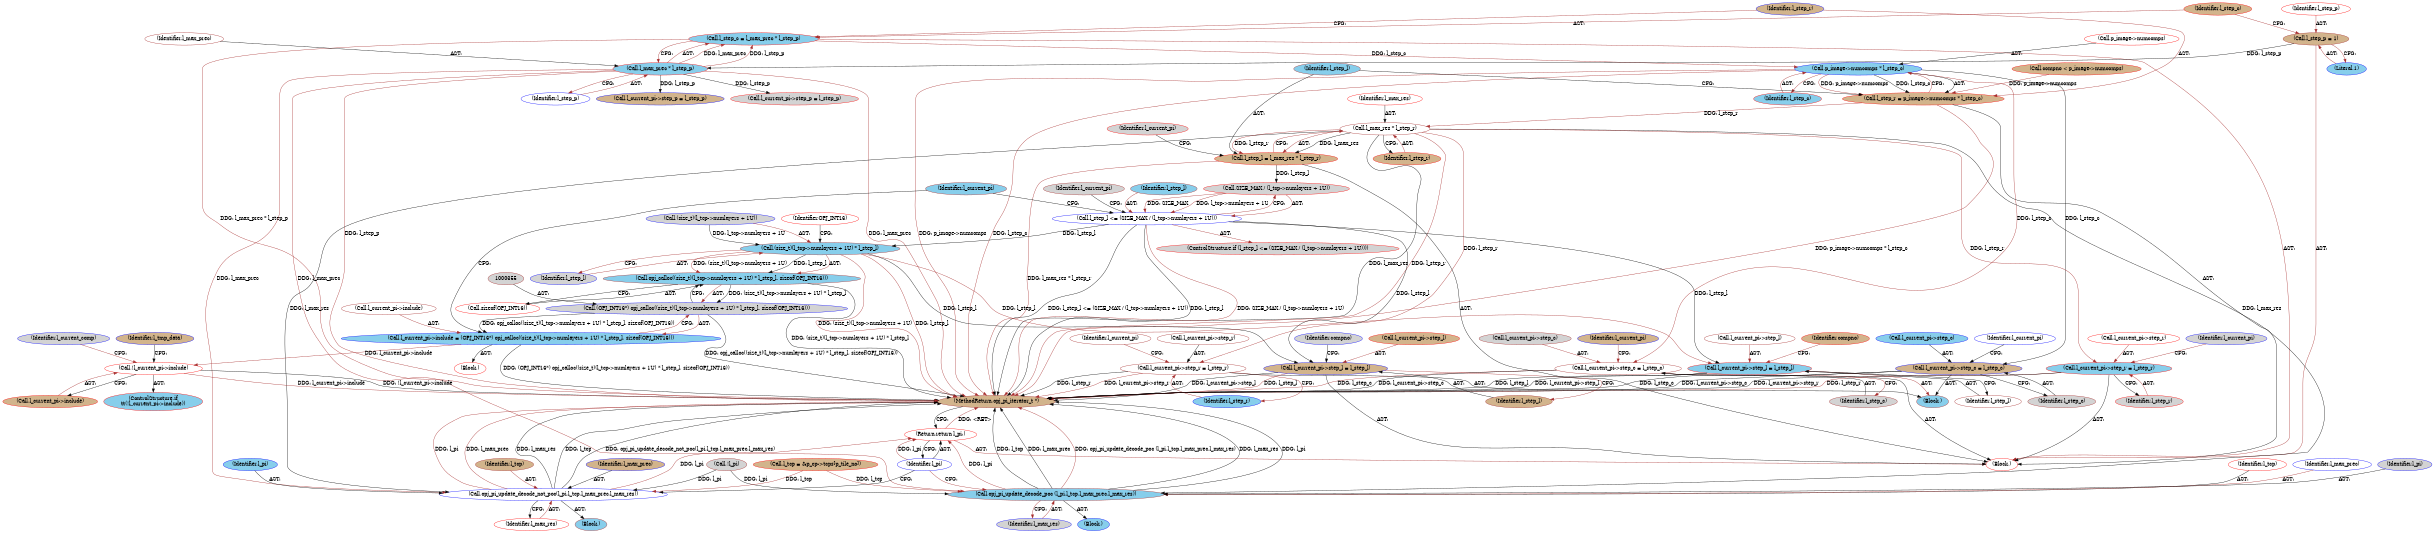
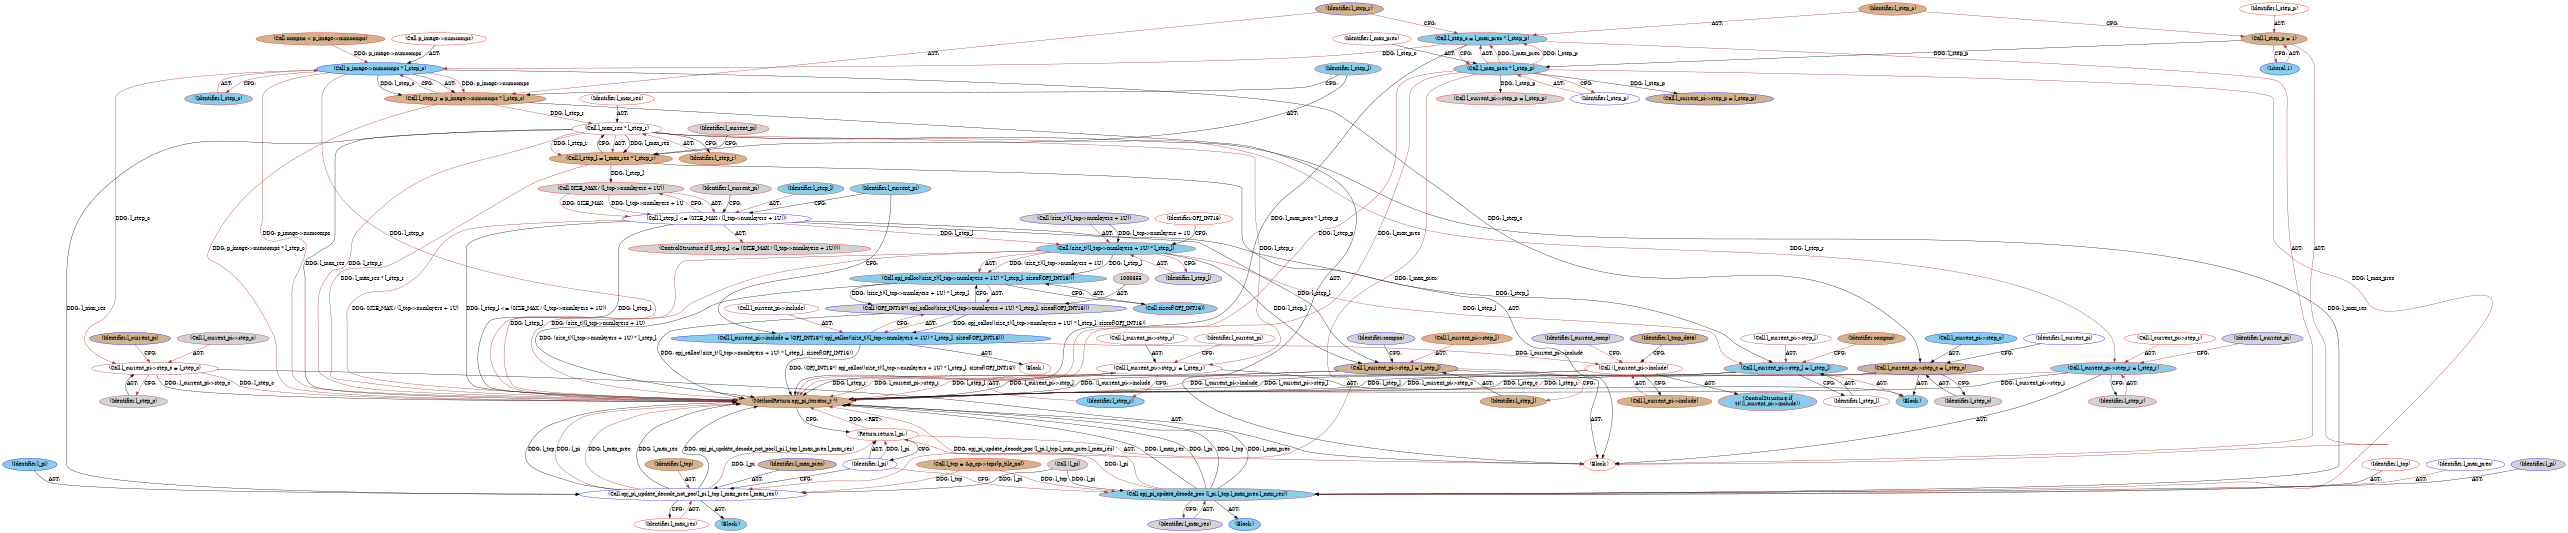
edge "(Call,compno < p_image->numcomps)" -> "(Call,l_step_r = p_image->numcomps * l_step_c)": now "(Call,compno < p_image->numcomps)" -> "(Call,p_image->numcomps * l_step_c)"
edge "(Call,l_step_l = l_max_res * l_step_r)" -> "(Call,l_max_res * l_step_r)": color brown -> black
edge "(Call,l_step_l <= (SIZE_MAX / (l_tcp->numlayers + 1U)))" -> "(Call,(size_t)(l_tcp->numlayers + 1U) * l_step_l)": color black -> brown
edge "(Call,l_step_c = l_max_prec * l_step_p)" -> "(MethodReturn,opj_pi_iterator_t *)": color brown -> black
node "(Call,sizeof(OPJ_INT16))": fillcolor white -> skyblue
